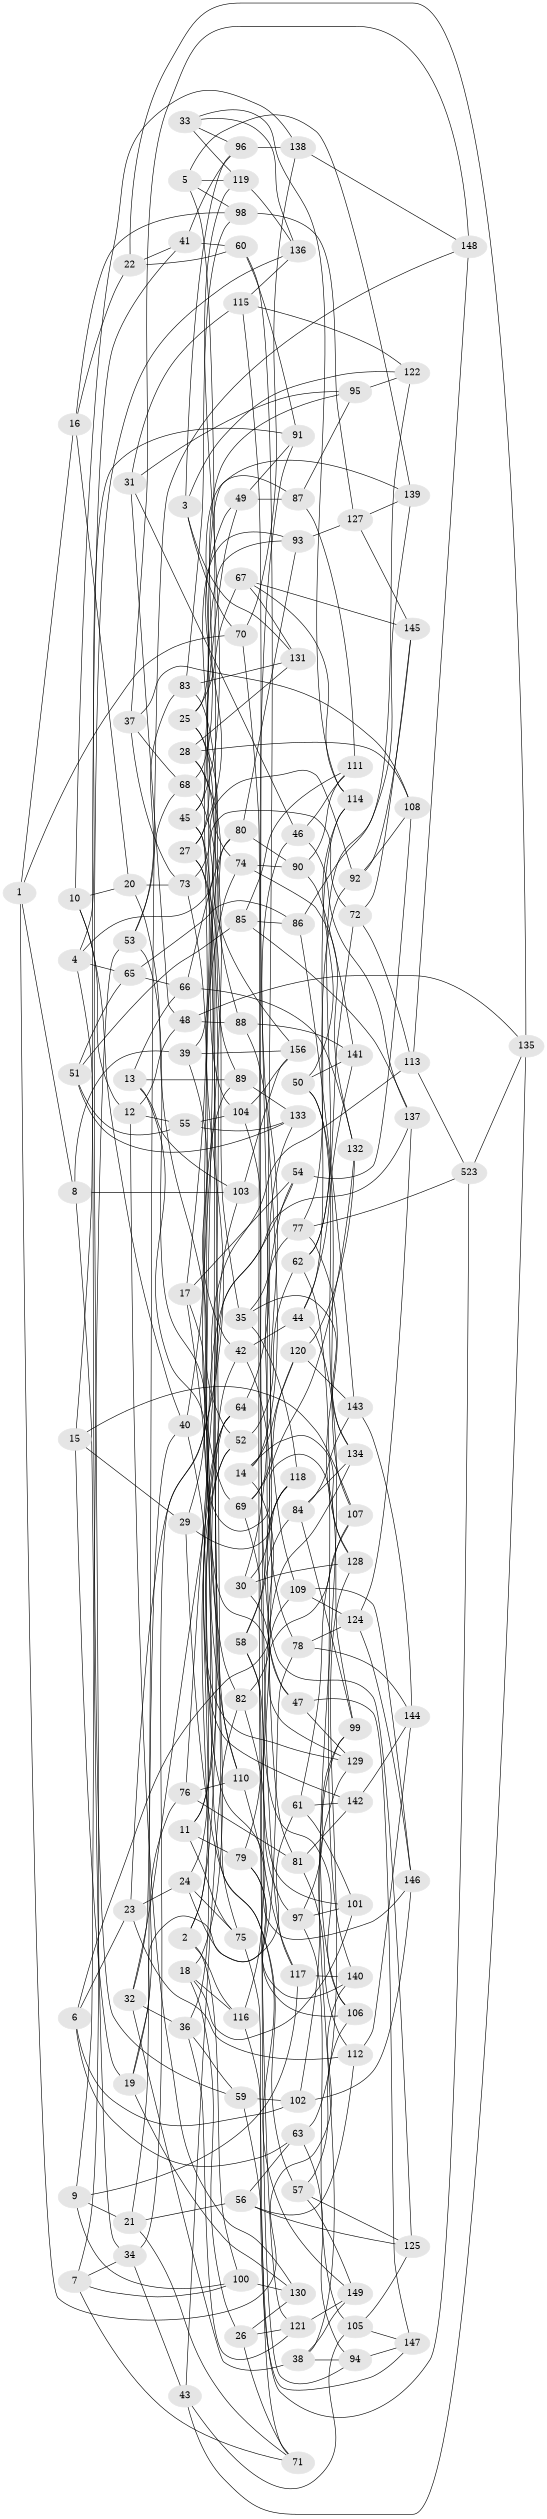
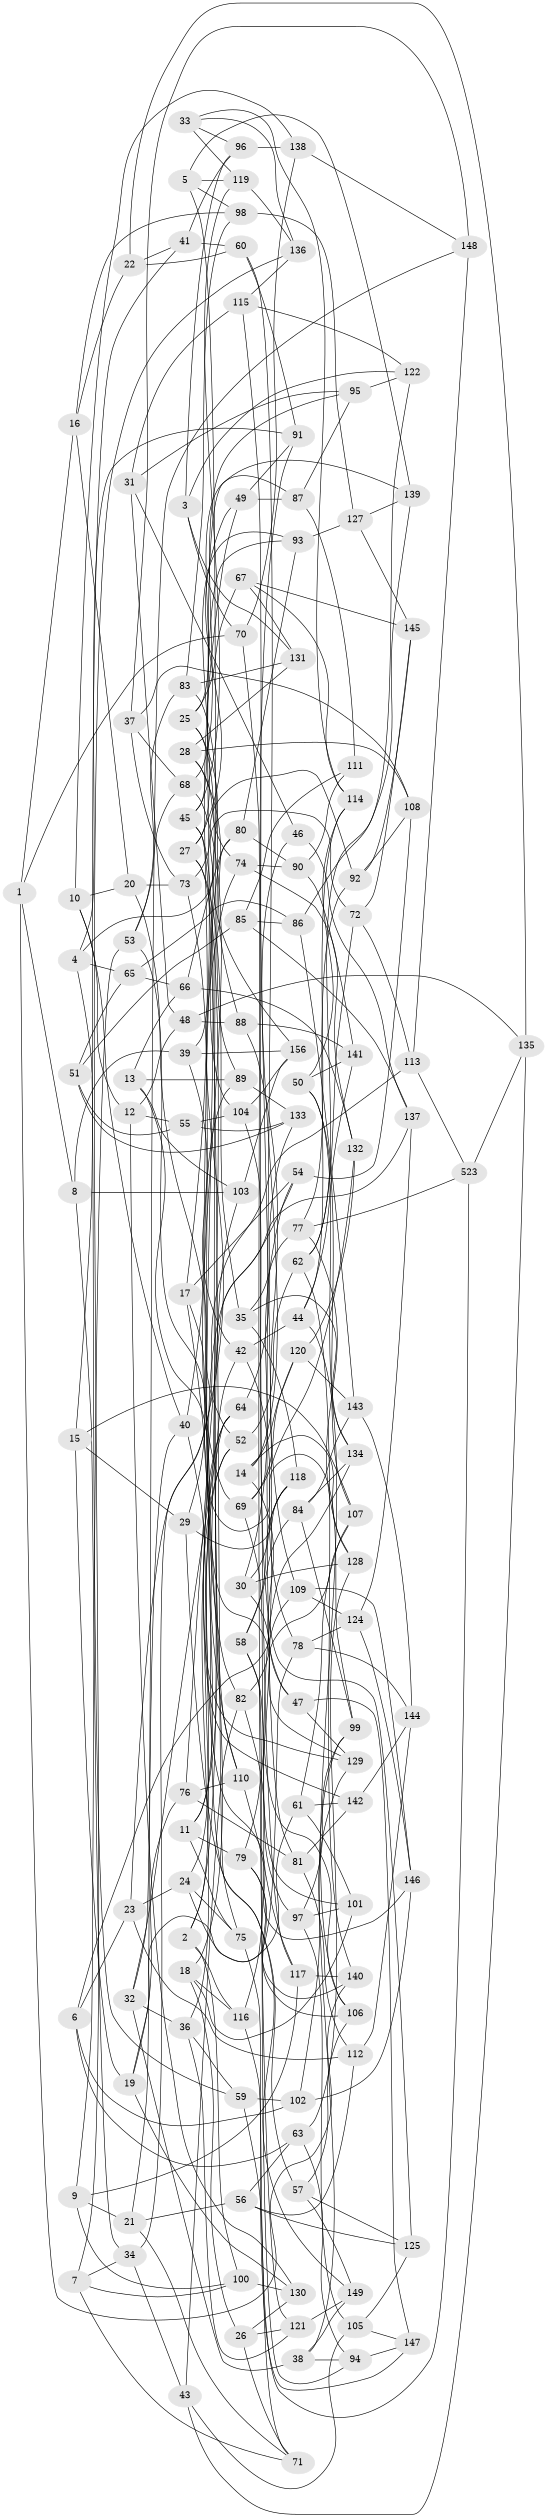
edge "111" -- "46": removed
